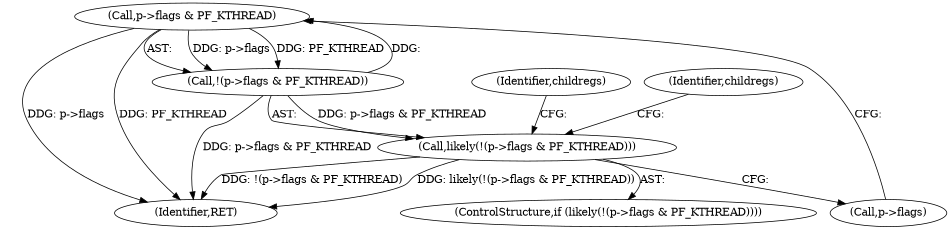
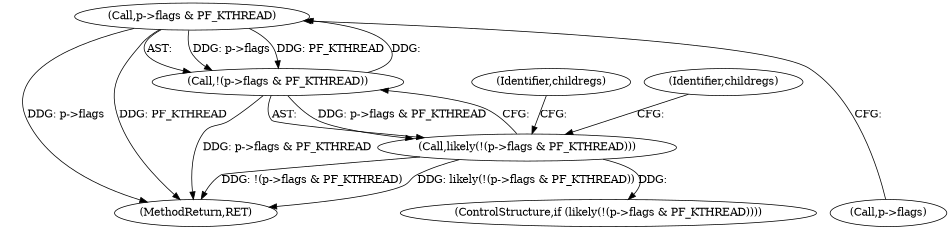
edge "(Call,likely(!(p->flags & PF_KTHREAD)))" -> "(ControlStructure,if (likely(!(p->flags & PF_KTHREAD))))": label "AST: " -> "DDG: "
edge "(Call,likely(!(p->flags & PF_KTHREAD)))" -> "(Call,p->flags)": now "(Call,likely(!(p->flags & PF_KTHREAD)))" -> "(Call,!(p->flags & PF_KTHREAD))"
node "(Identifier,RET)": label "(Identifier,RET)" -> "(MethodReturn,RET)"
